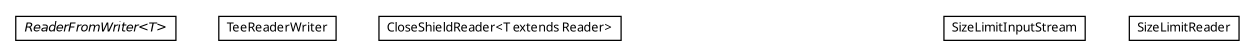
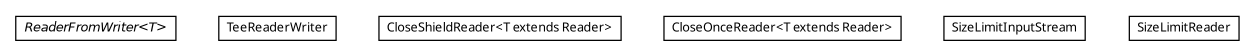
node "CloseOnceReader<T extends Reader>": added
